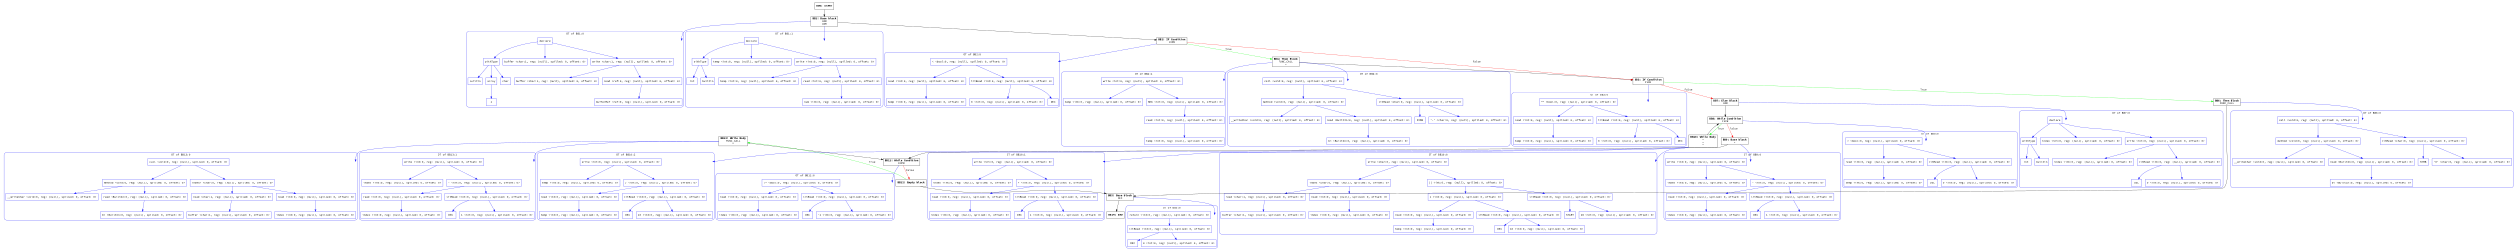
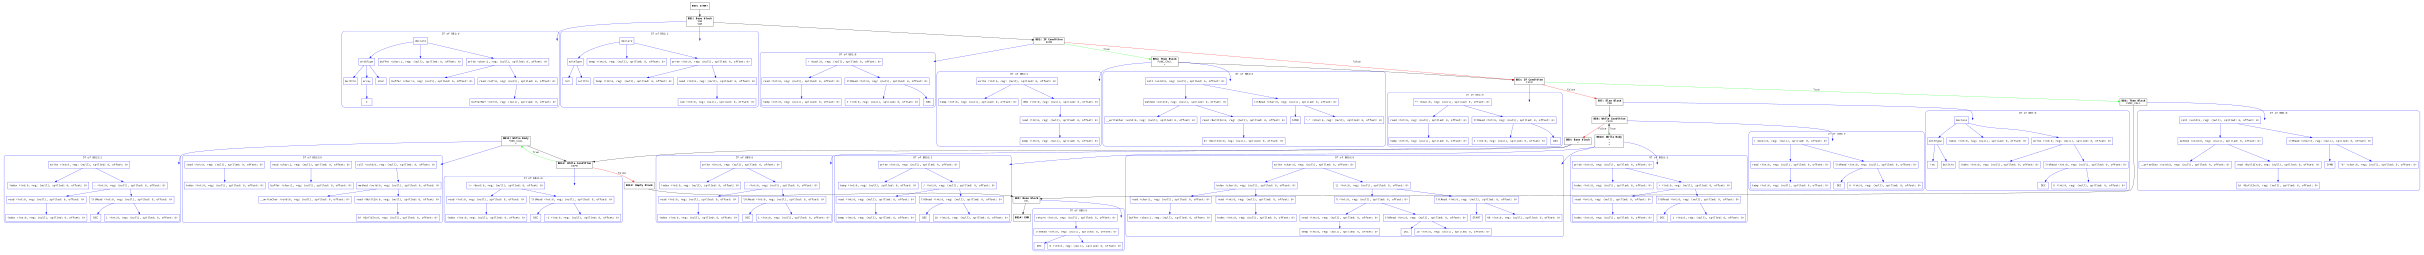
edge "BB12: Empty block" -> "BB13: While Body": now "BB11: While Condition" -> "BB13: While Body"
node "indexr <char:0, reg: (null), spilled: 0, offset: 0>": removed
